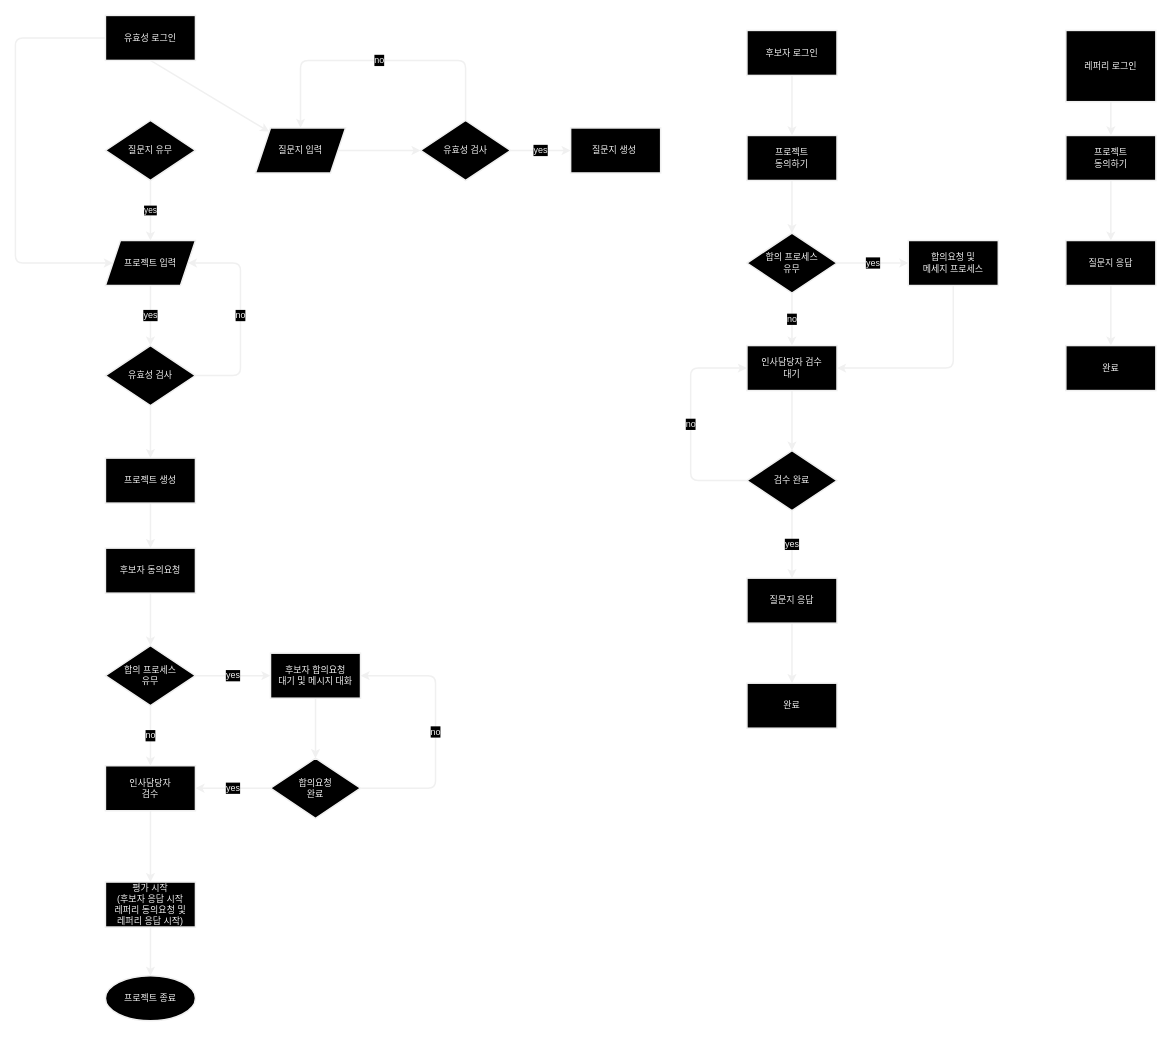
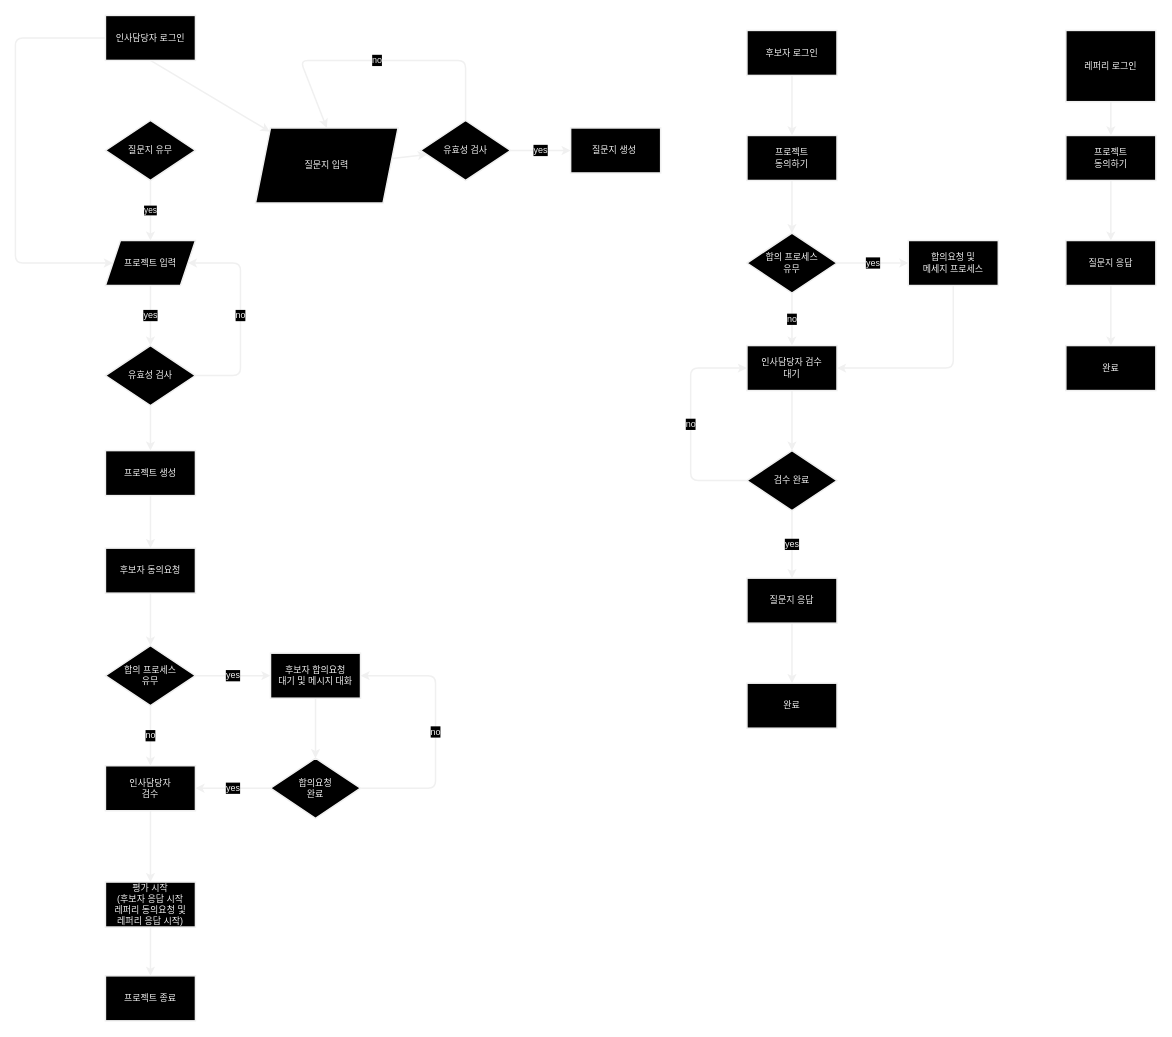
node "유효성 로그인": label "유효성 로그인" -> "인사담당자 로그인"
node "질문지 입력": size 90x45 -> 143x75
node "프로젝트 생성": moved (150, 480) -> (150, 473)
node "프로젝트 종료": shape ellipse -> rectangle
